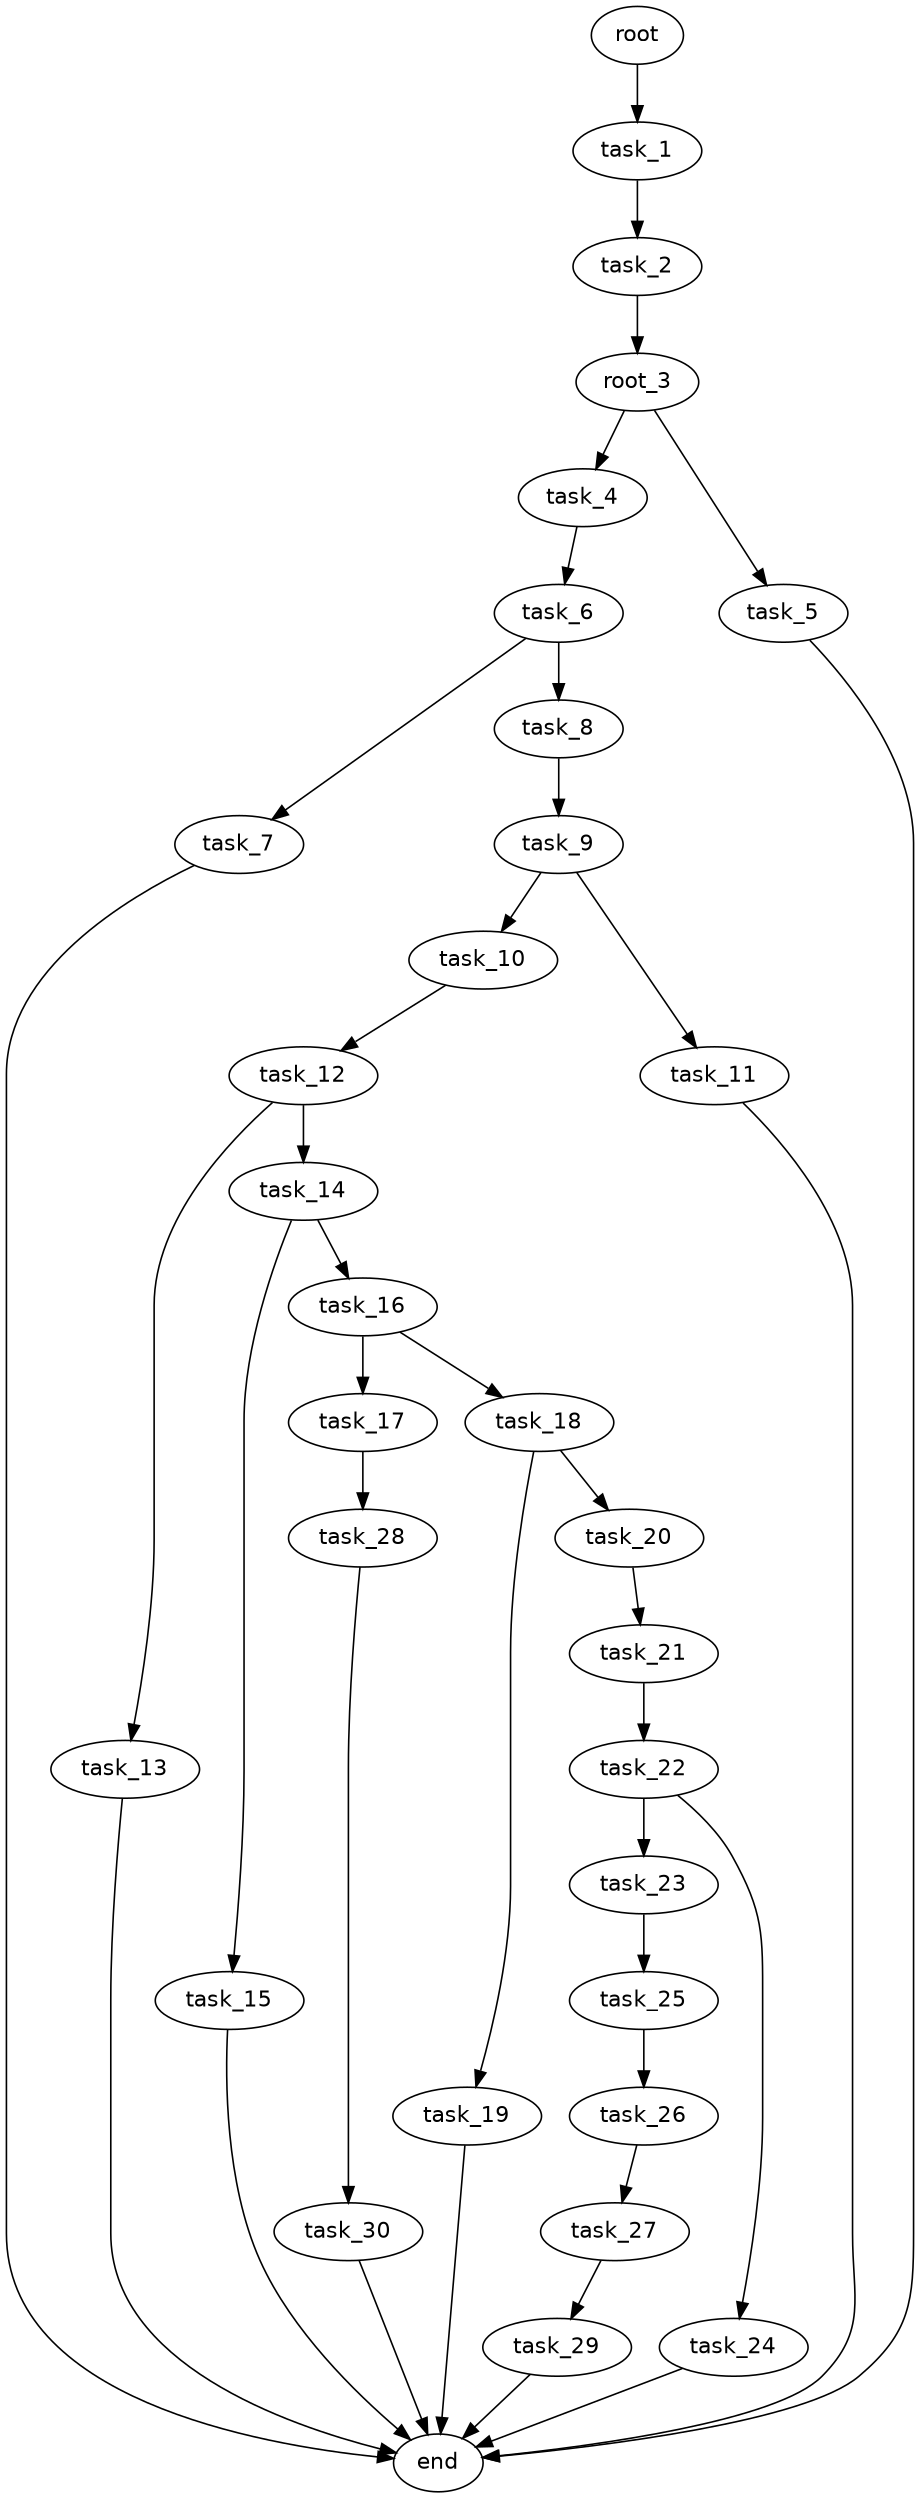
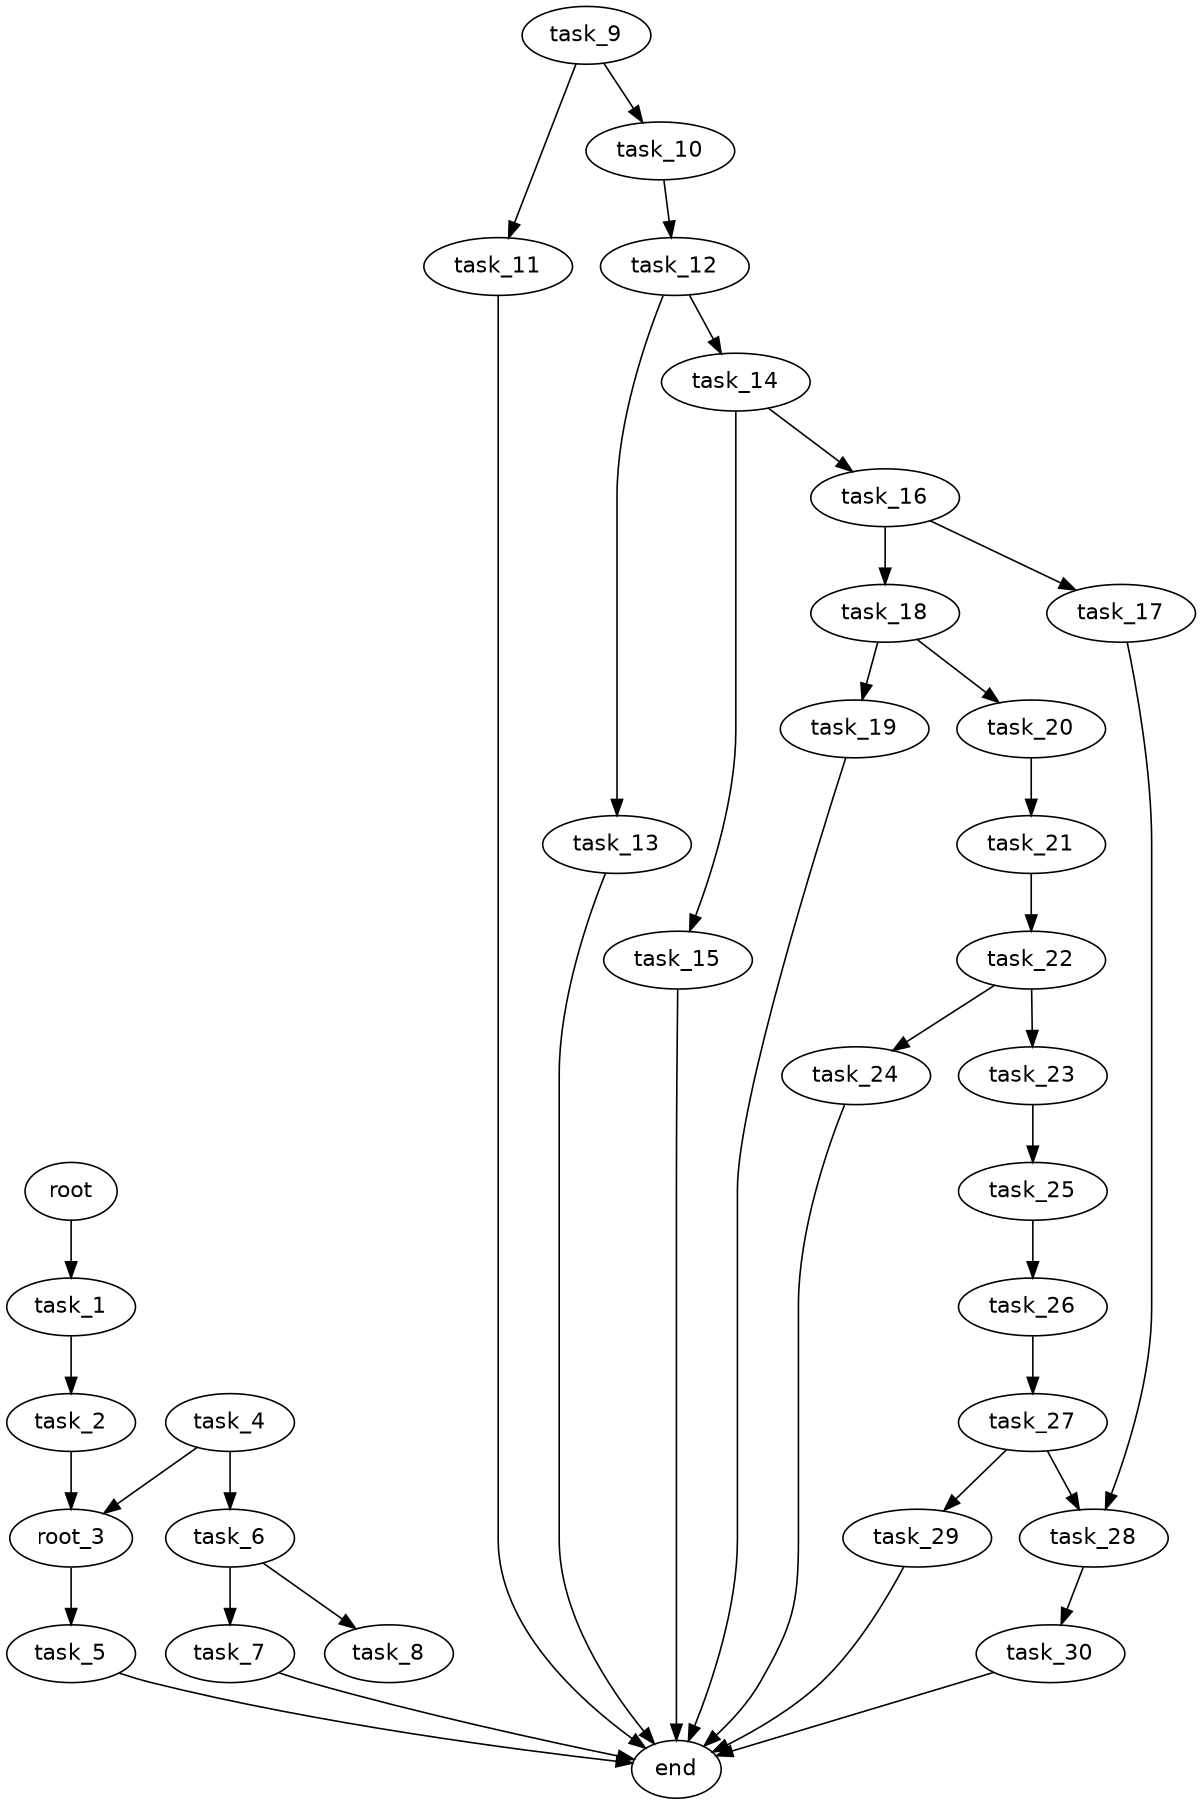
edge "root_3" -> "task_4": reversed
edge "task_8" -> "task_9": removed
edge "task_27" -> "task_28": added
